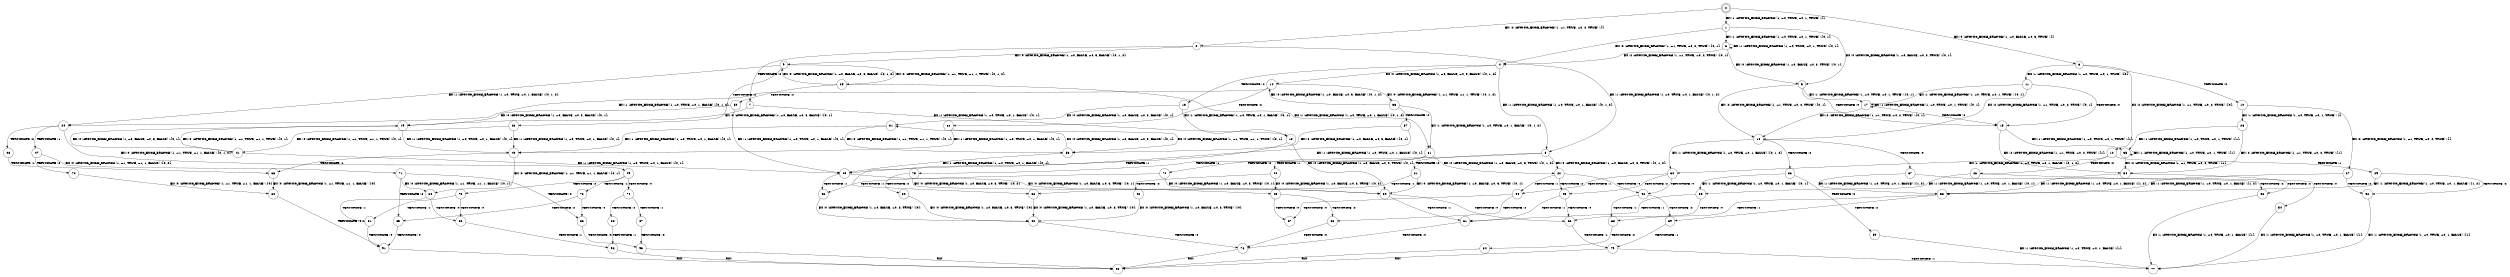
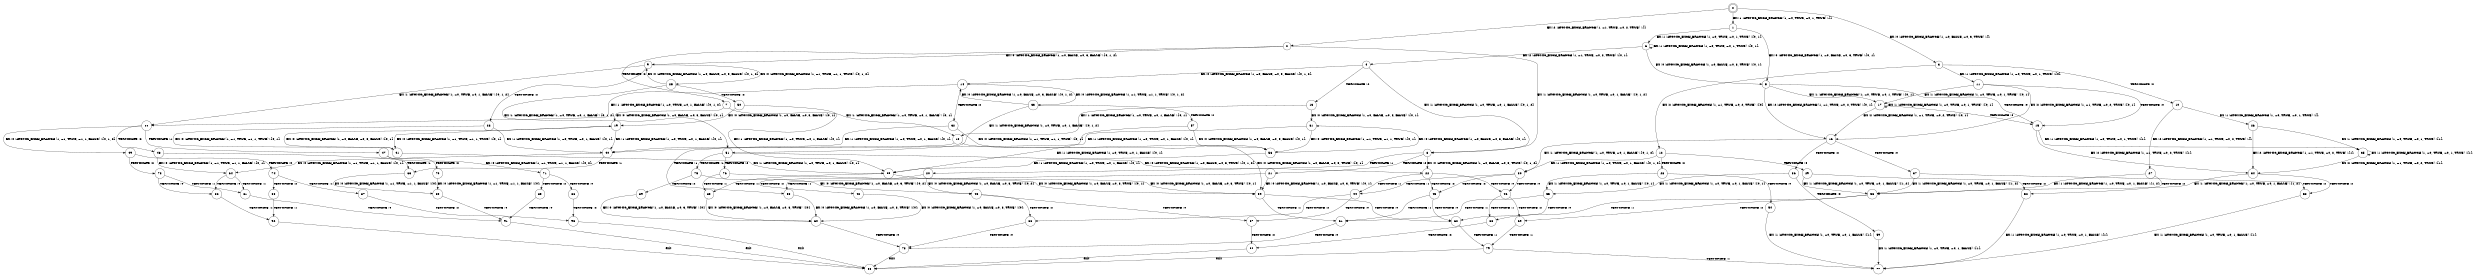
edge "1" -> "4": removed, label "EX !2 !ATOMIC_EXCH_BRANCH (1, +1, TRUE, +0, 2, TRUE) !{0, 1}"
edge "12" -> "29": label "TERMINATE !1" -> "TERMINATE !0"
edge "71" -> "64": now "48" -> "64"
node "72": removed
edge "67" -> "84": added, label "TERMINATE !2"
